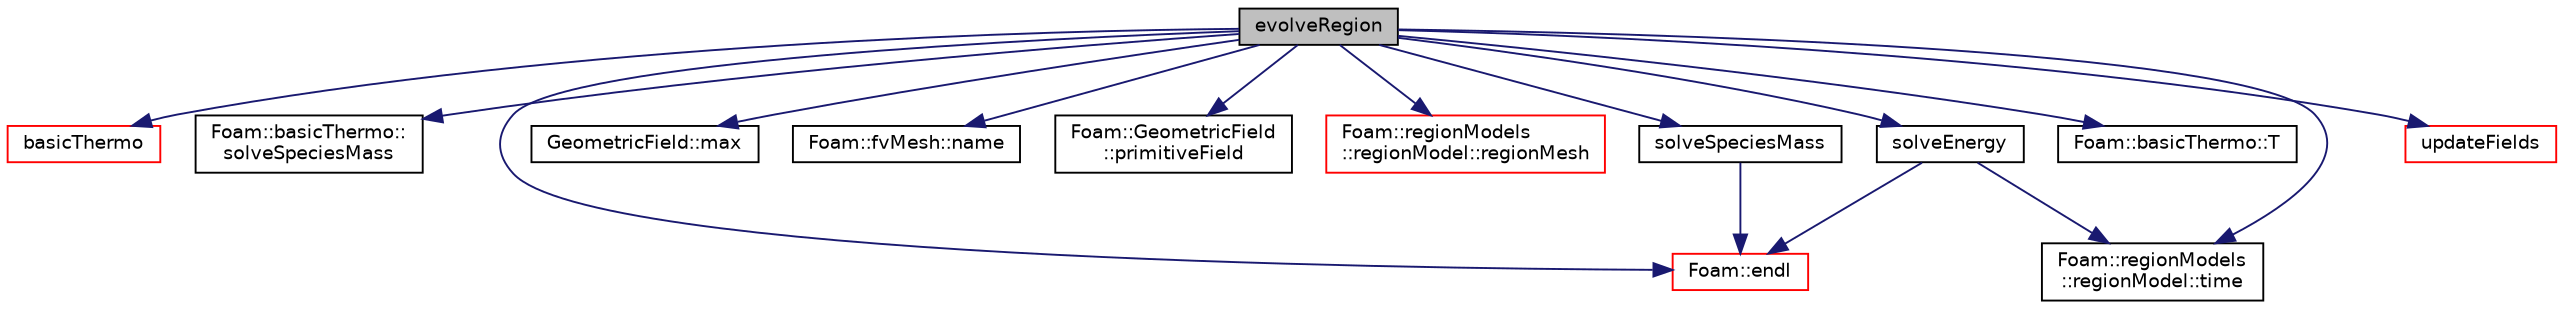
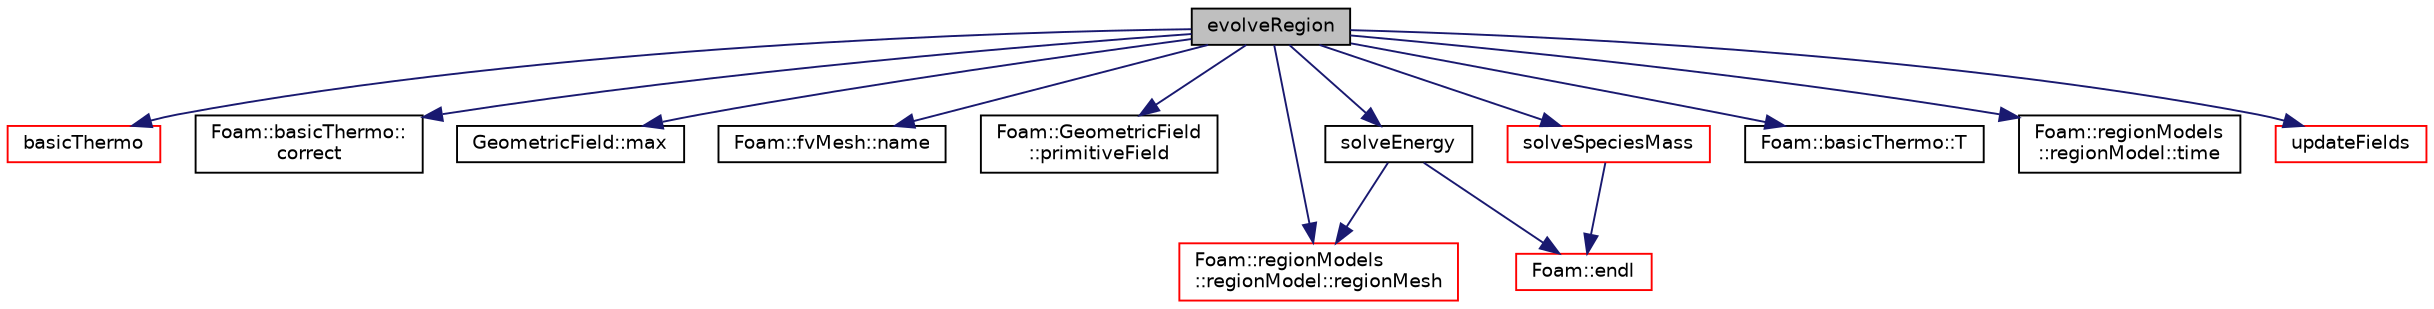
node "Foam::basicThermo:: solveSpeciesMass": label "Foam::basicThermo:: solveSpeciesMass" -> "Foam::basicThermo:: correct"
node "solveSpeciesMass": color black -> red
edge "solveEnergy" -> "Foam::regionModels ::regionModel::time": now "solveEnergy" -> "Foam::regionModels ::regionModel::regionMesh"
edge "evolveRegion" -> "Foam::endl": removed
